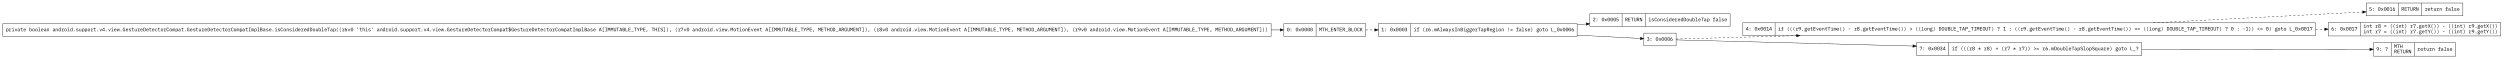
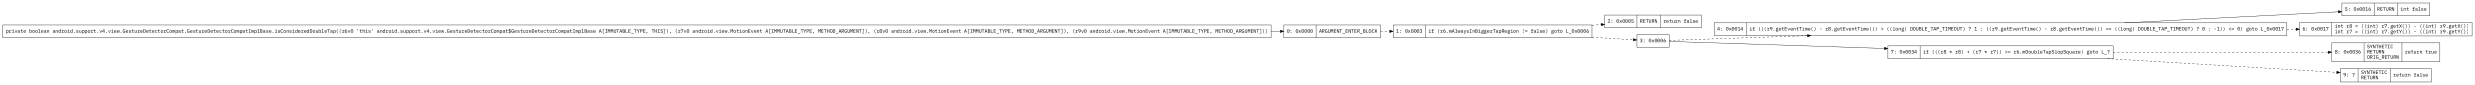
node "5: 0x0016": text "return false" -> "int false"
edge "4: 0x0014" -> "5: 0x0016": style dashed -> solid
node "2: 0x0005": text "isConsideredDoubleTap false" -> "return false"
edge "1: 0x0003" -> "2: 0x0005": style solid -> dashed
node "0: 0x0000": text "MTH_ENTER_BLOCK" -> "ARGUMENT_ENTER_BLOCK"
edge "1: 0x0003" -> "3: 0x0006": style solid -> dashed
node "9: ?": text "MTH" -> "SYNTHETIC"
edge "7: 0x0034" -> "9: ?": style solid -> dashed
node "8: 0x0036": added
